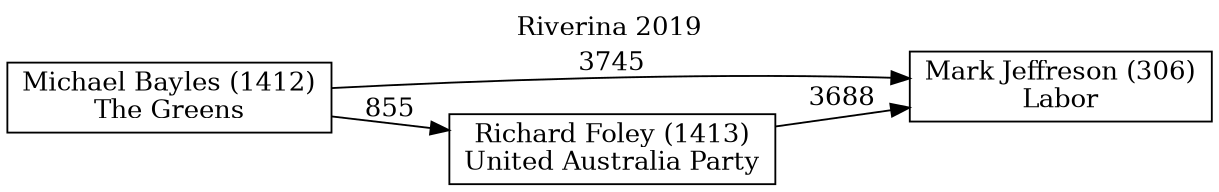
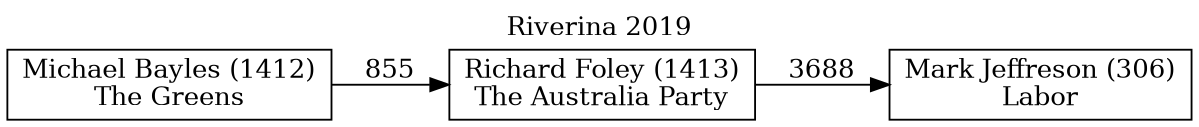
edge "Michael Bayles (1412) The Greens" -> "Mark Jeffreson (306) Labor": removed, label "3745"
node "Richard Foley (1413) United Australia Party": label "Richard Foley (1413) United Australia Party" -> "Richard Foley (1413) The Australia Party"
